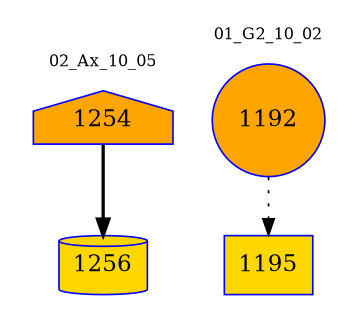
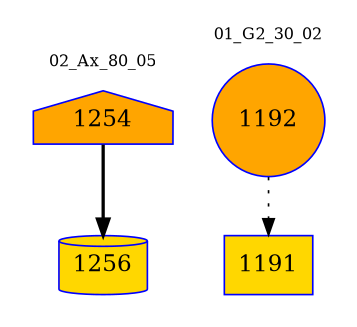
cluster "01_G2_10_02": label "01_G2_10_02" -> "01_G2_30_02"
cluster "02_Ax_10_05": label "02_Ax_10_05" -> "02_Ax_80_05"
node "1195": label "1195" -> "1191"
